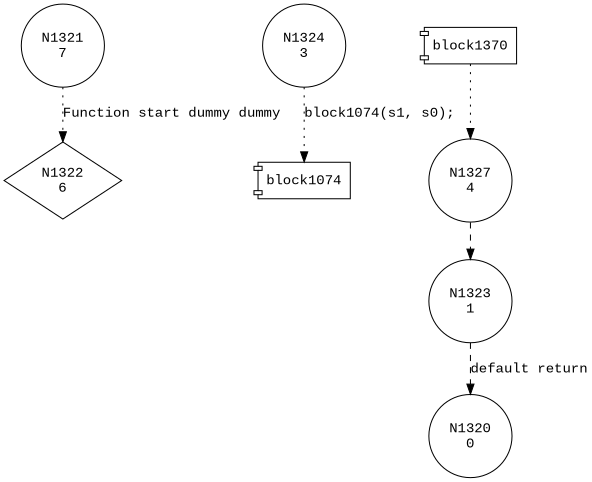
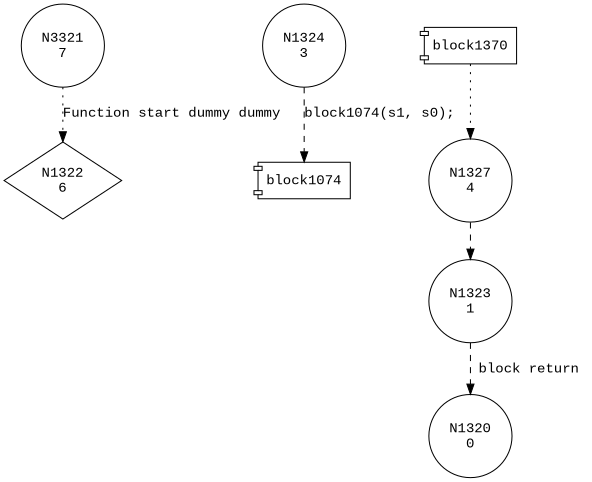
node "N1321 7": label "N1321 7" -> "N3321 7"
edge "N1324 3" -> "block1074": style dotted -> dashed
edge "N1323 1" -> "N1320 0": label "default return" -> "block return"
